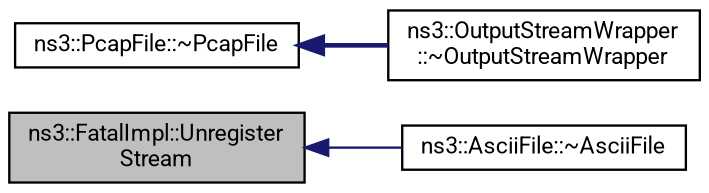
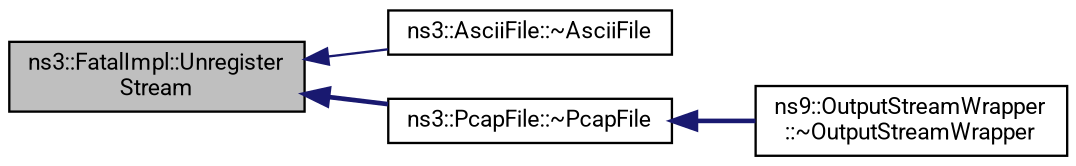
node "ns3::OutputStreamWrapper ::~OutputStreamWrapper": label "ns3::OutputStreamWrapper ::~OutputStreamWrapper" -> "ns9::OutputStreamWrapper ::~OutputStreamWrapper"
edge "ns3::PcapFile::~PcapFile" -> "ns3::FatalImpl::Unregister Stream": added
